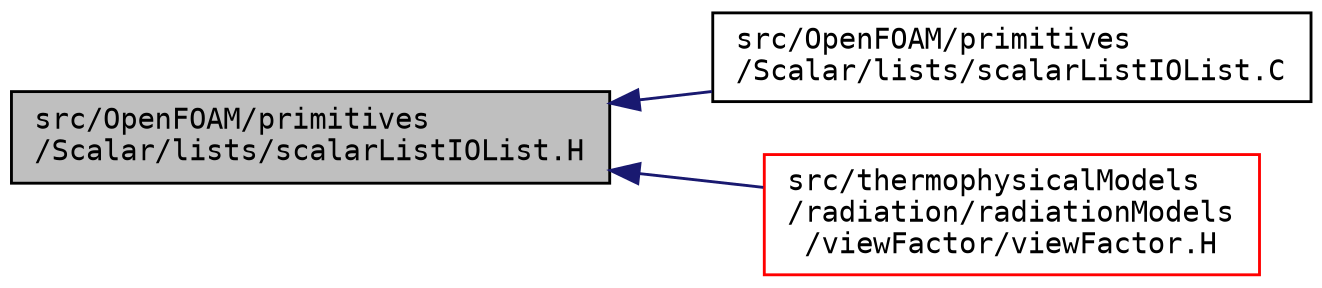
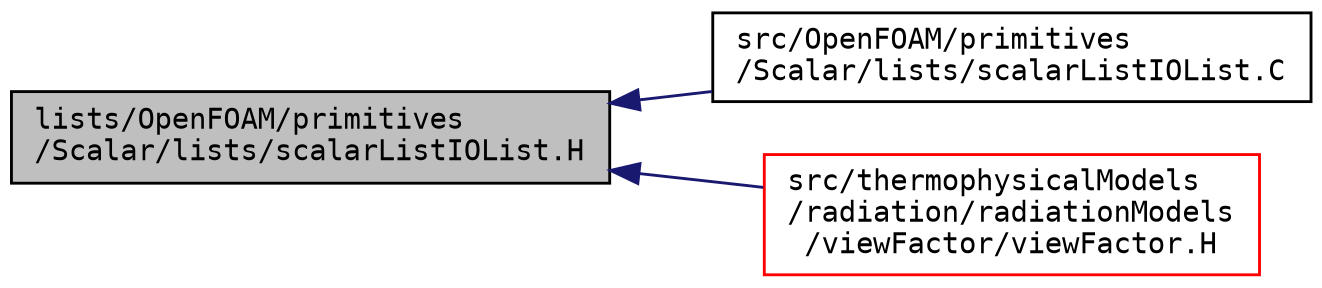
node "src/OpenFOAM/primitives /Scalar/lists/scalarListIOList.H": label "src/OpenFOAM/primitives /Scalar/lists/scalarListIOList.H" -> "lists/OpenFOAM/primitives /Scalar/lists/scalarListIOList.H"
